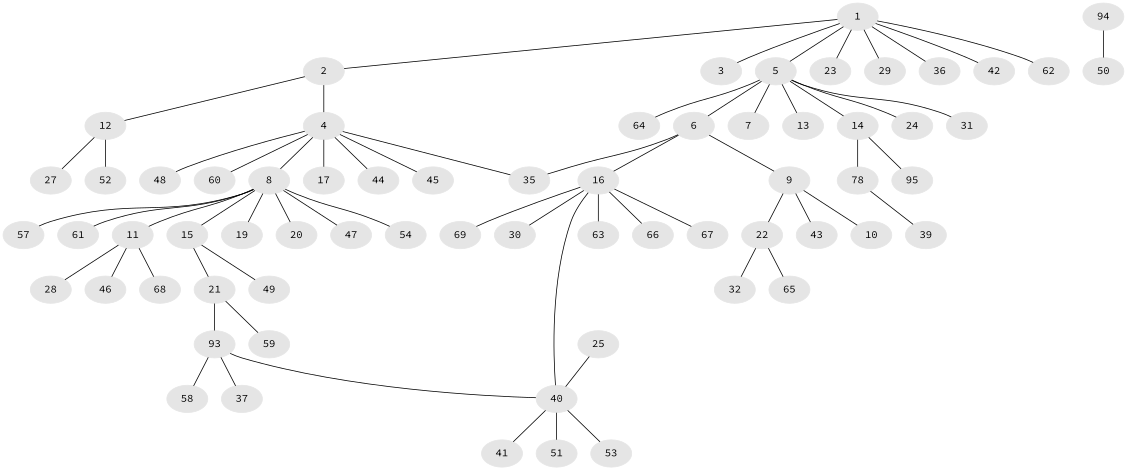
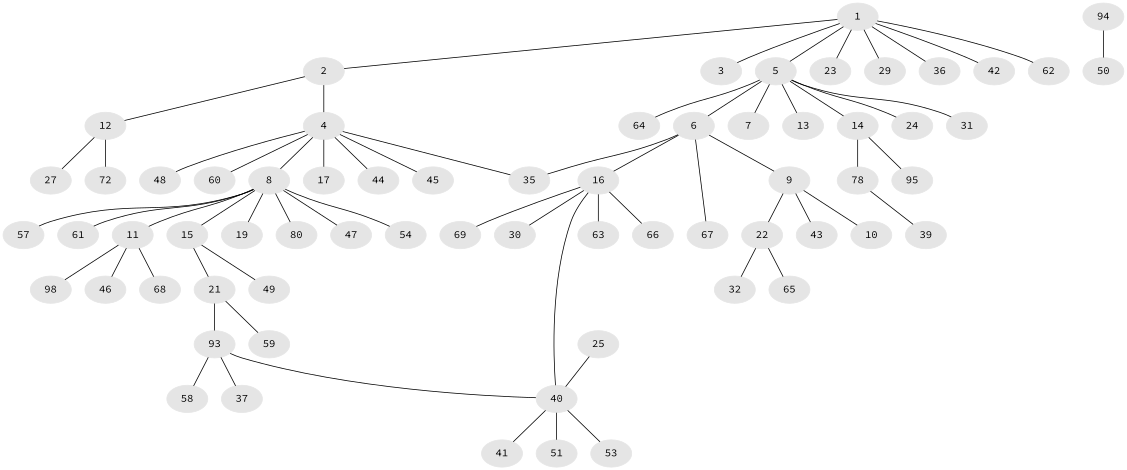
node "52": label "52" -> "72"
edge "16" -- "67": now "6" -- "67"
node "20": label "20" -> "80"
node "28": label "28" -> "98"
